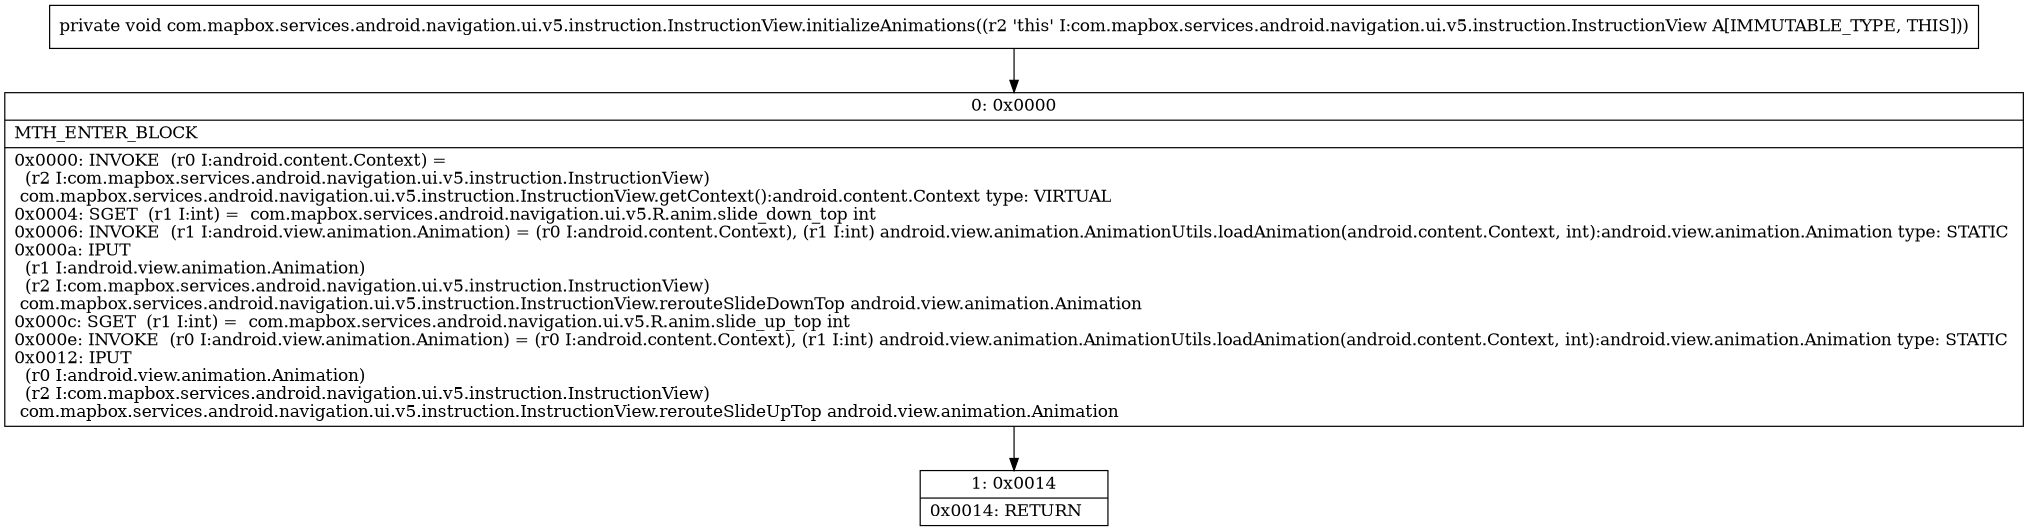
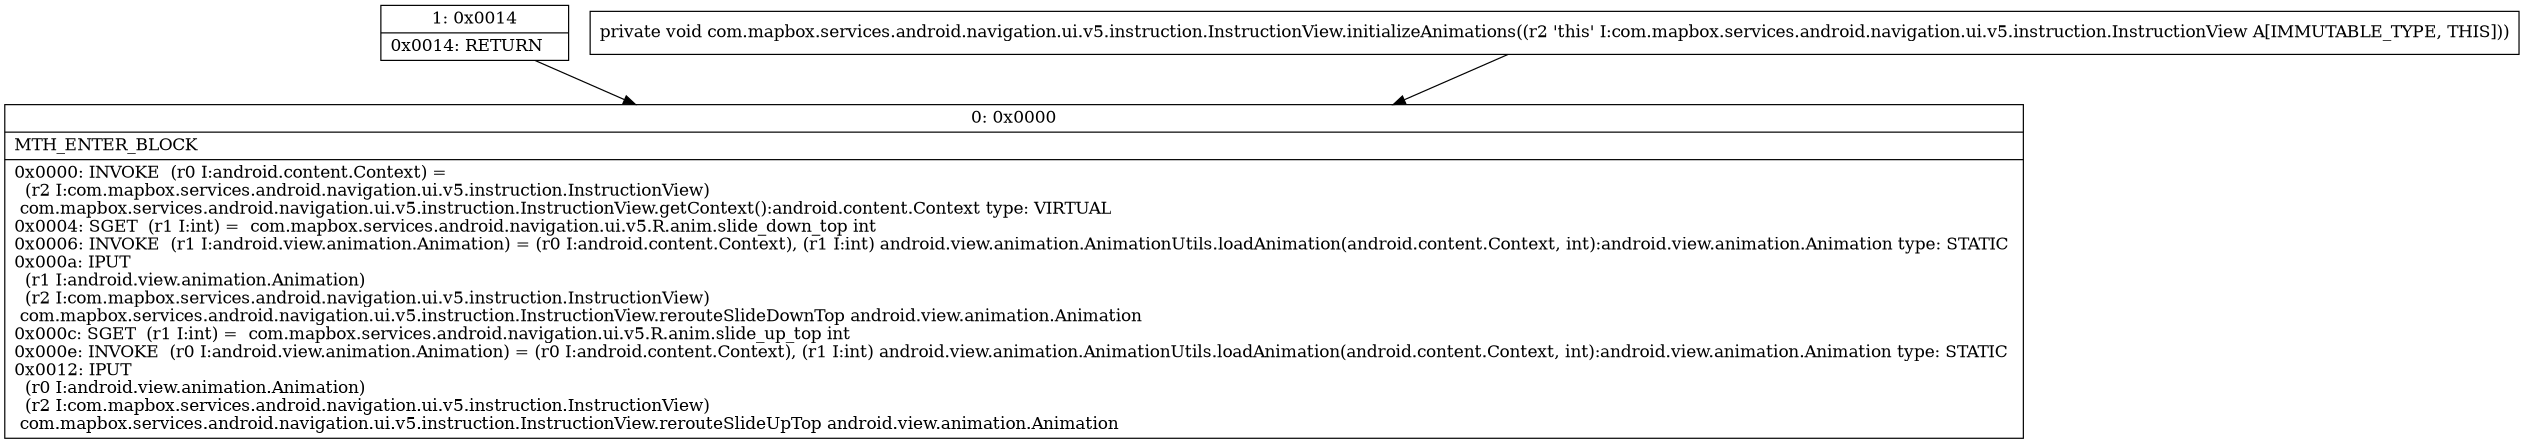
edge "0: 0x0000" -> "1: 0x0014": reversed
